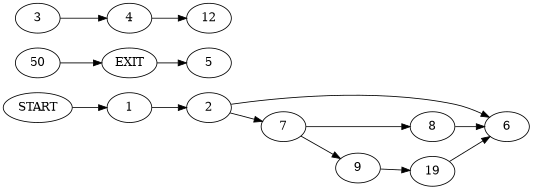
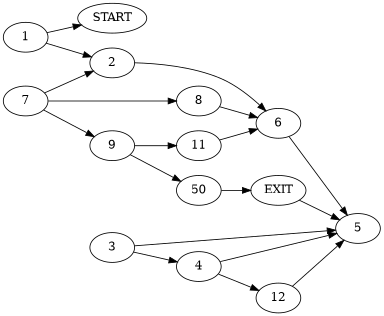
edge "START" -> "1": reversed
edge "2" -> "7": reversed
edge "9" -> "50": added
node "19": label "19" -> "11"
edge "6" -> "5": added
edge "3" -> "5": added
edge "4" -> "5": added
edge "12" -> "5": added
